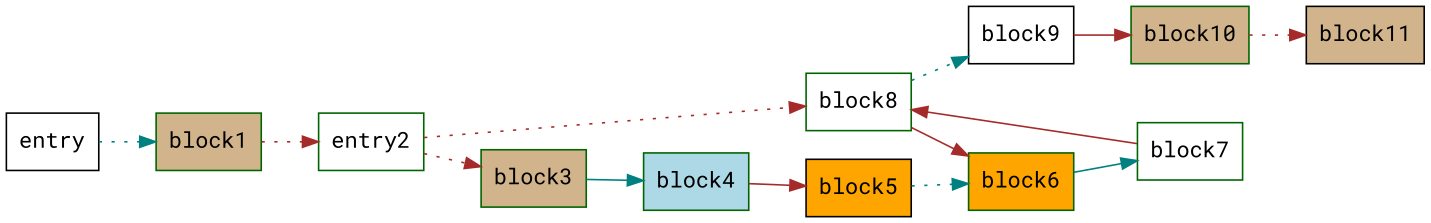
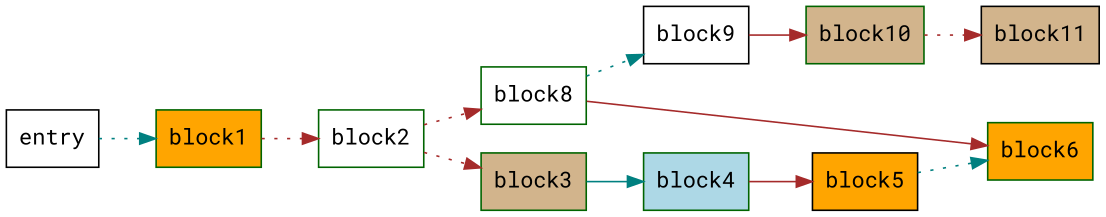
node "block1": fillcolor tan -> orange
node "entry2": label "entry2" -> "block2"
node "block7": removed
